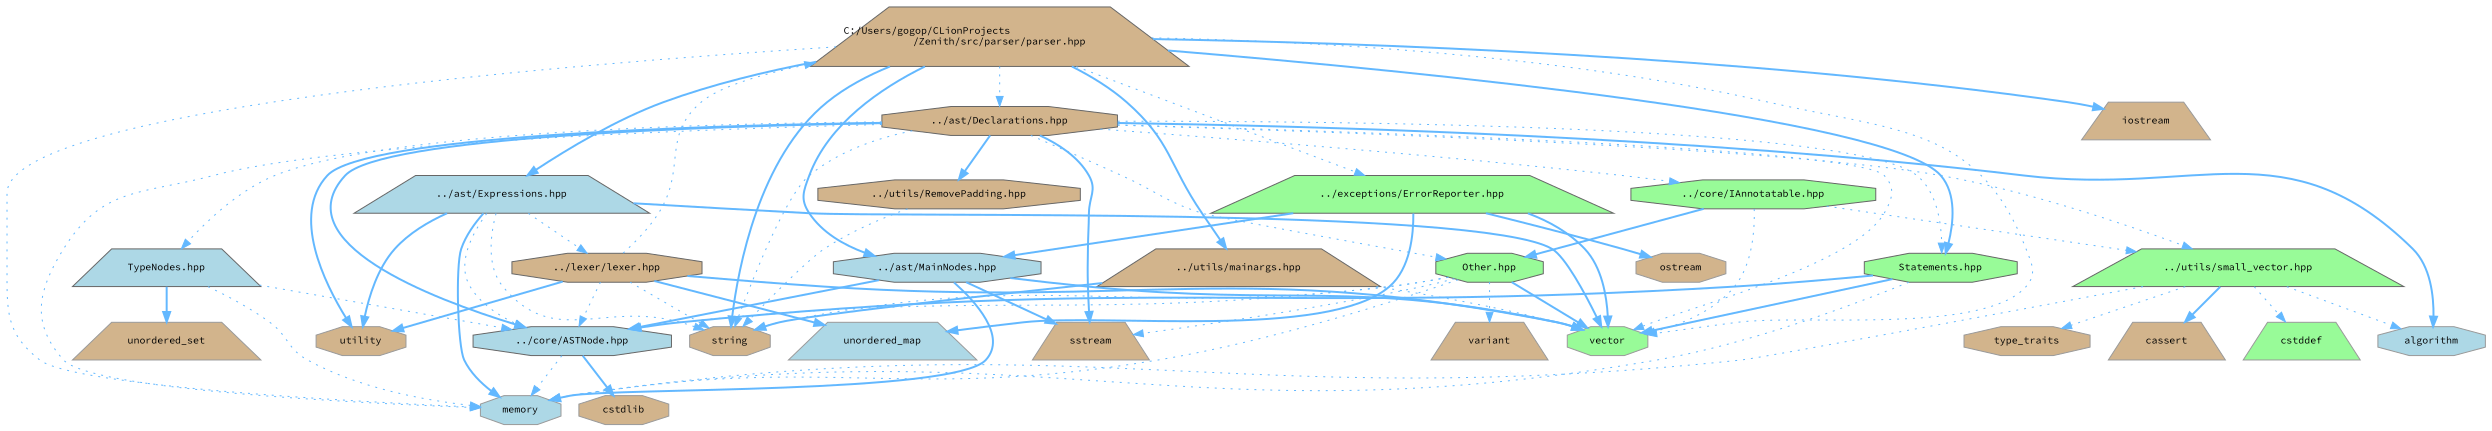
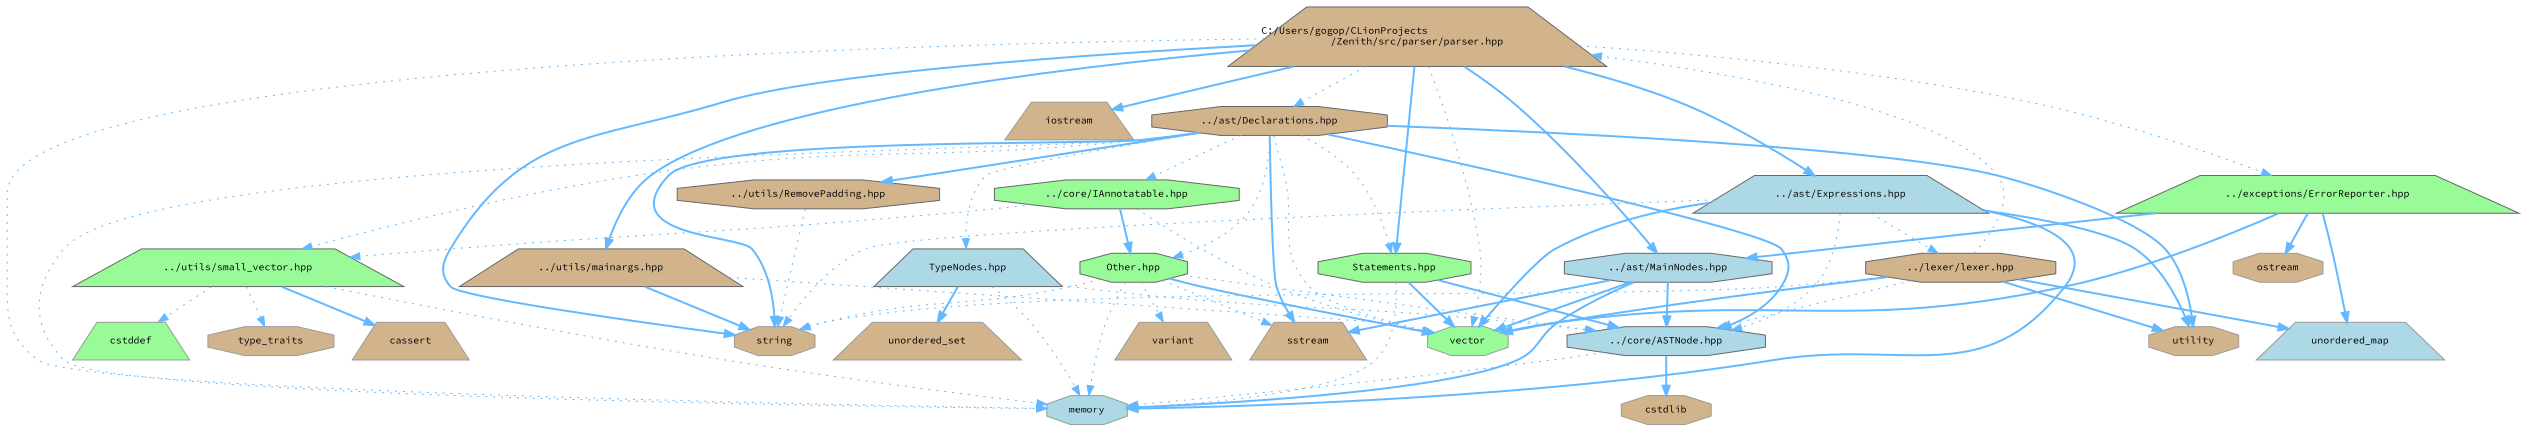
edge "../ast/Declarations.hpp" -> "string": style dotted -> bold
node "algorithm": removed
